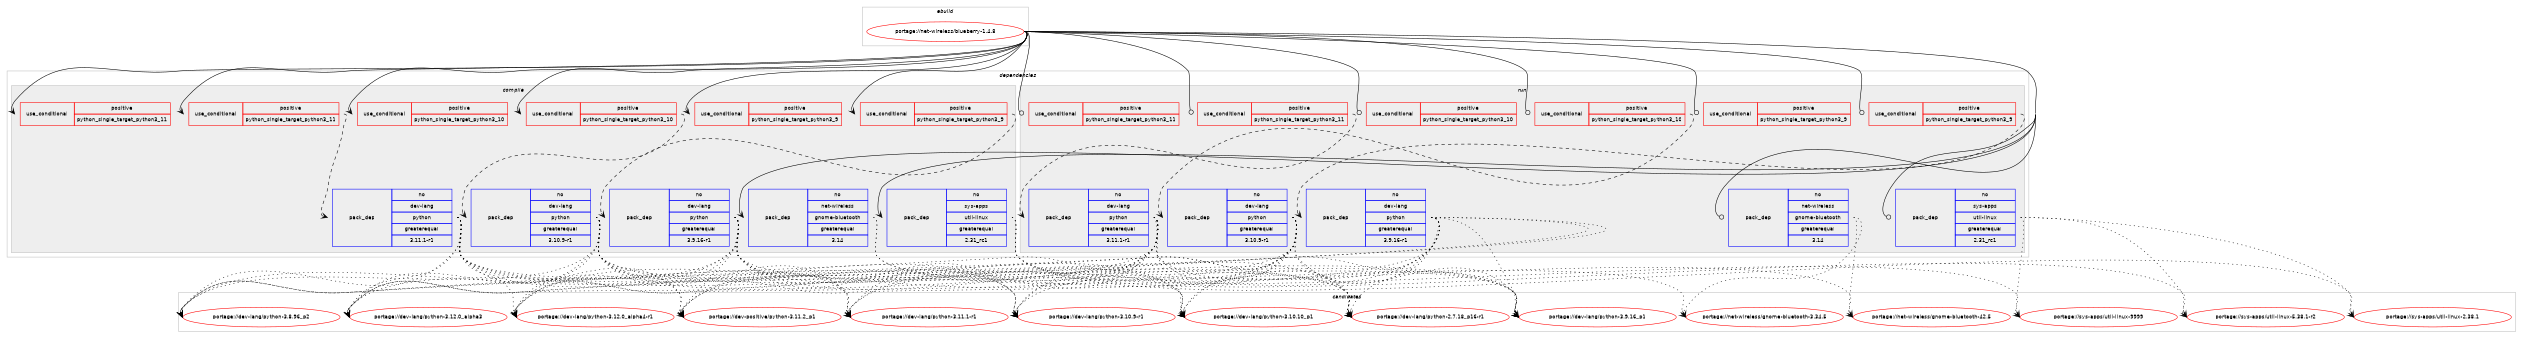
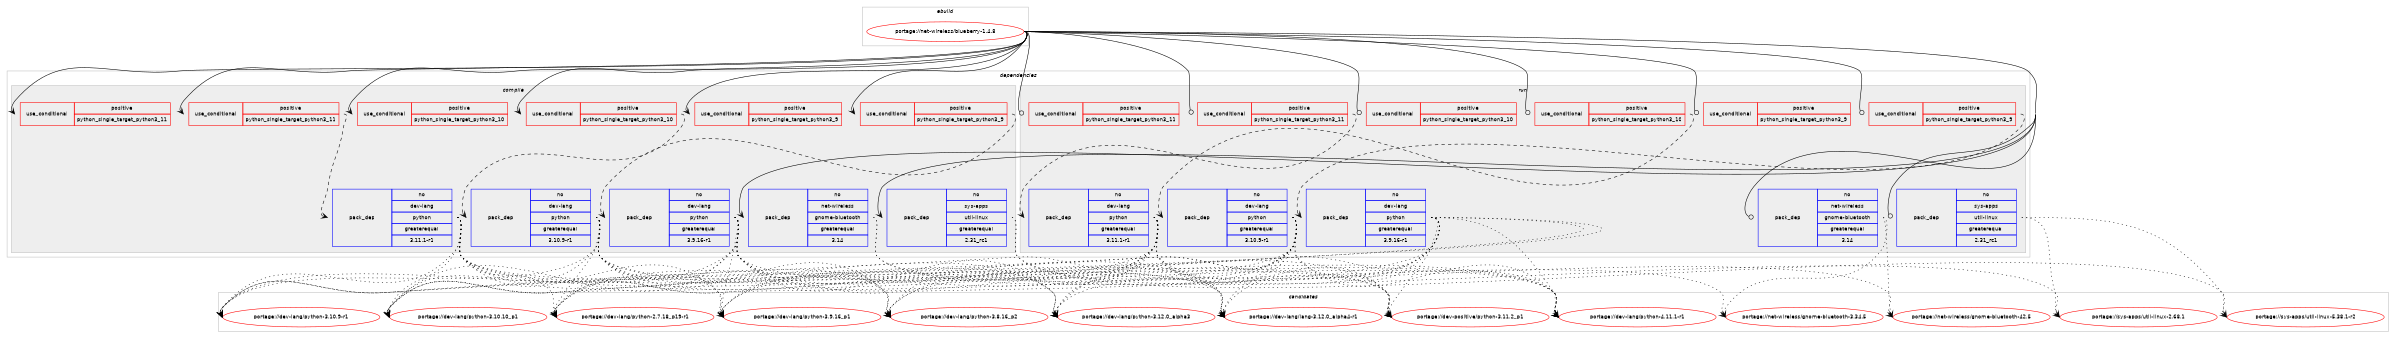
node "portage://dev-lang/python-3.8.96_p2": label "portage://dev-lang/python-3.8.96_p2" -> "portage://dev-lang/python-3.8.16_p2"
node "portage://dev-lang/python-3.12.0_alpha4-r1": label "portage://dev-lang/python-3.12.0_alpha4-r1" -> "portage://dev-lang/lang-3.12.0_alpha4-r1"
node "portage://dev-lang/python-3.11.1-r1": label "portage://dev-lang/python-3.11.1-r1" -> "portage://dev-lang/python-4.11.1-r1"
node "portage://dev-lang/python-2.7.18_p16-r1": label "portage://dev-lang/python-2.7.18_p16-r1" -> "portage://dev-lang/python-2.7.18_p19-r1"
node "portage://sys-apps/util-linux-9999": removed
node "portage://sys-apps/util-linux-2.38.1": label "portage://sys-apps/util-linux-2.38.1" -> "portage://sys-apps/util-linux-2.68.1"
